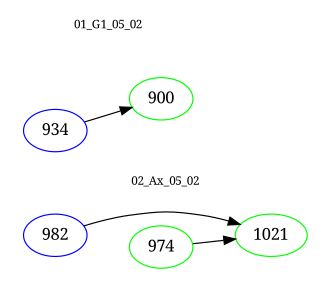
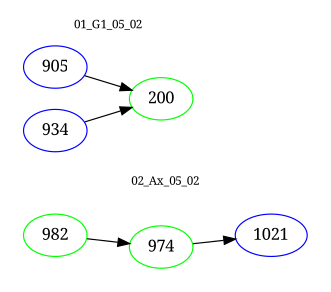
node "905": added
node "900": label "900" -> "200"
edge "982" -> "1021": now "982" -> "974"
node "982": color blue -> green
node "1021": color green -> blue
